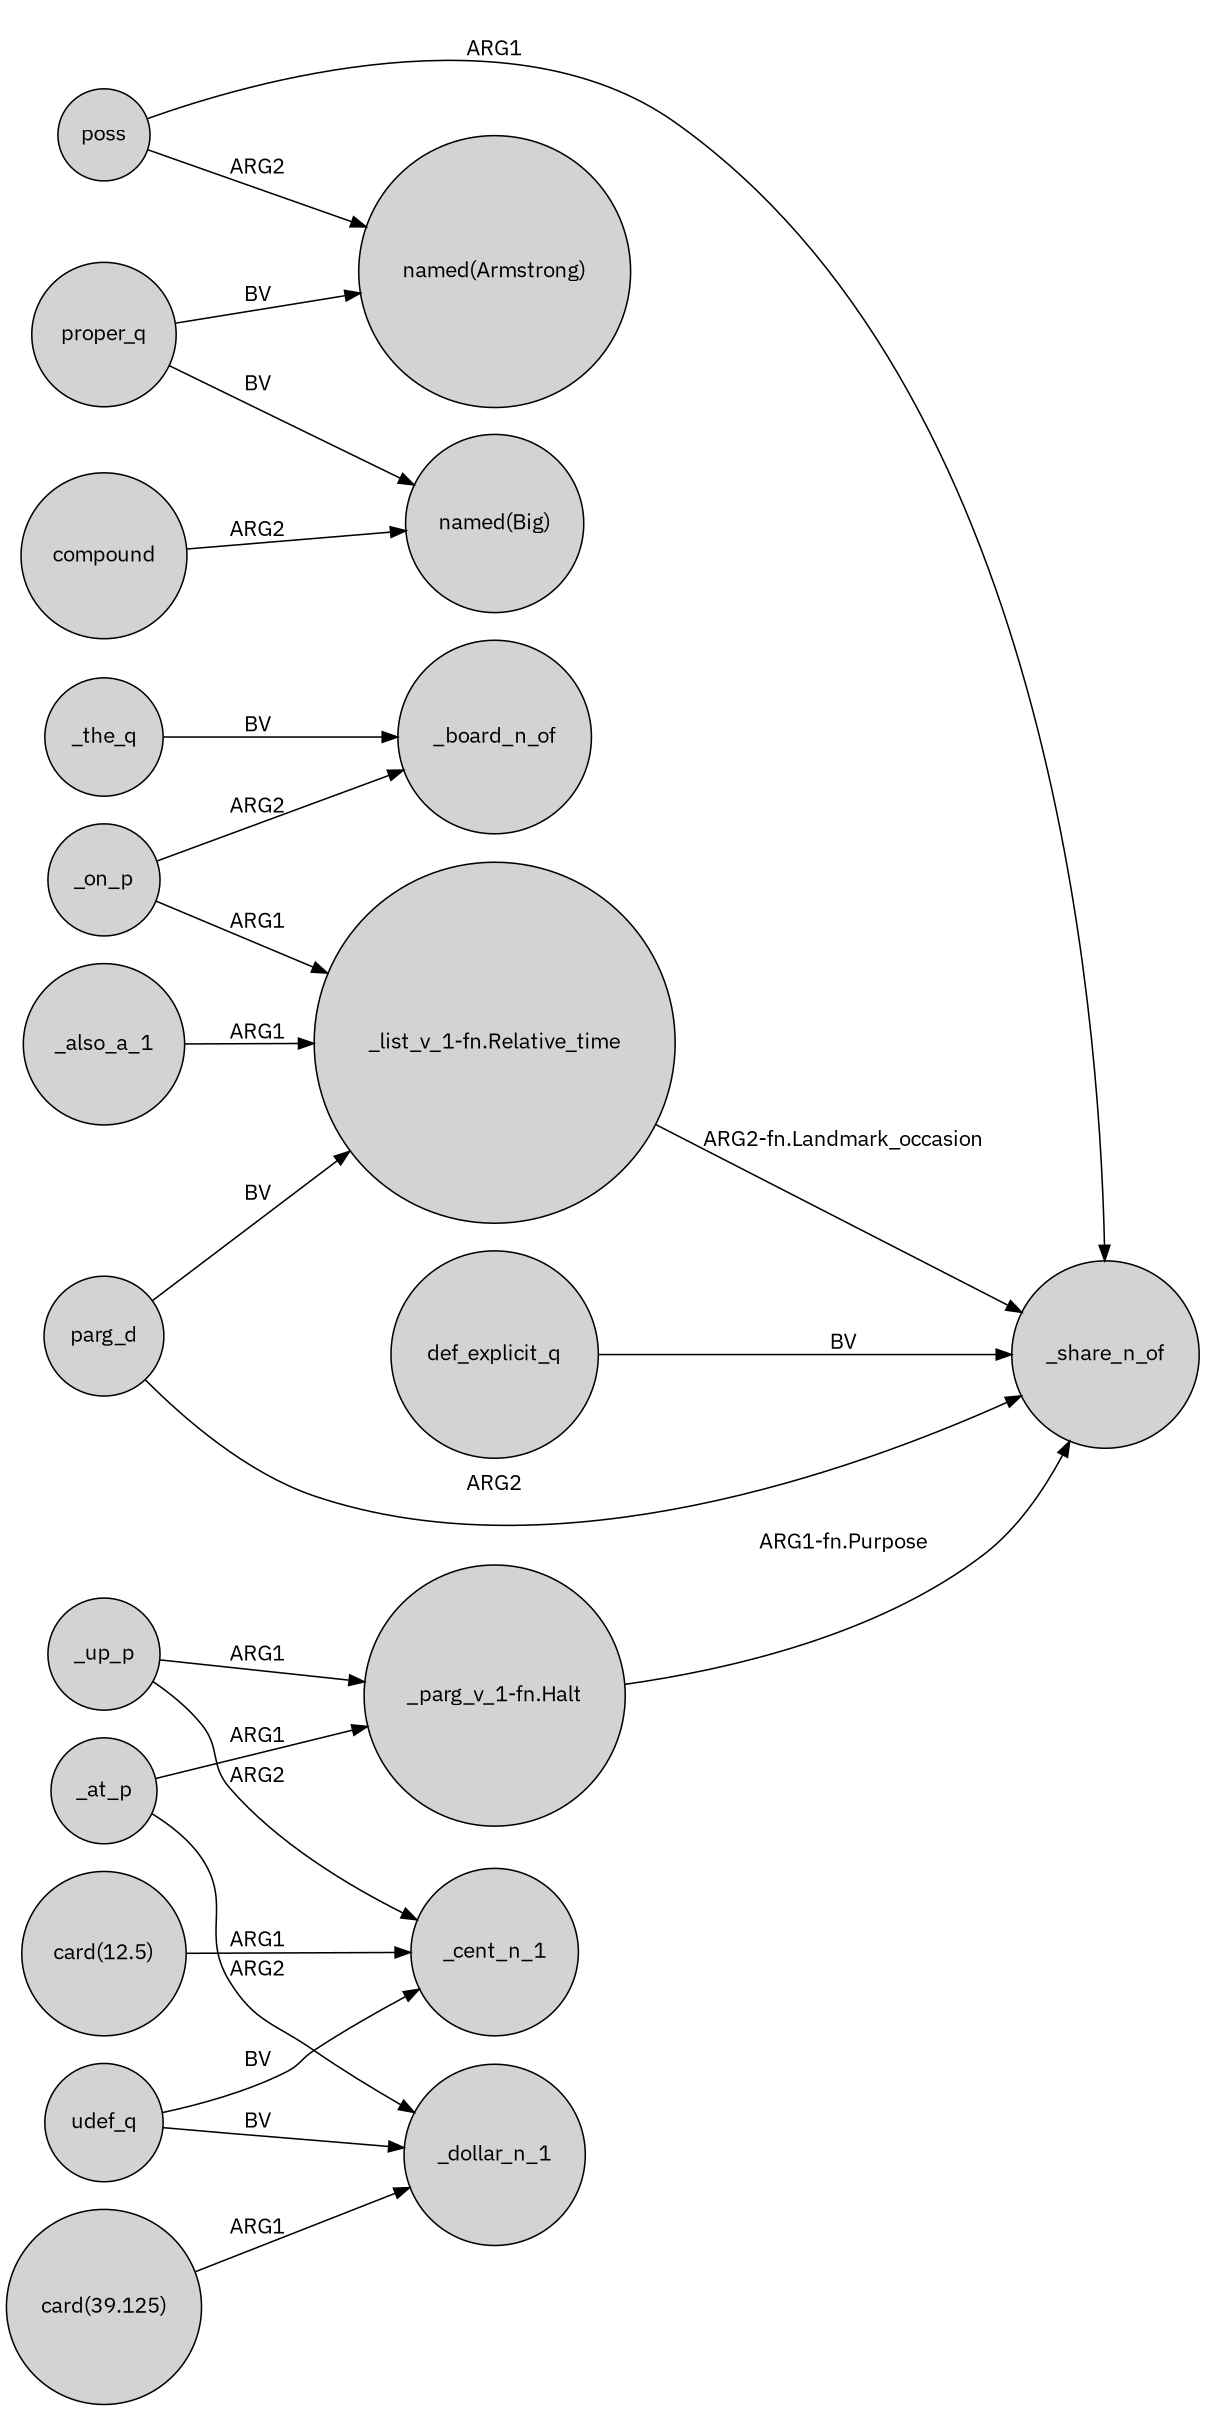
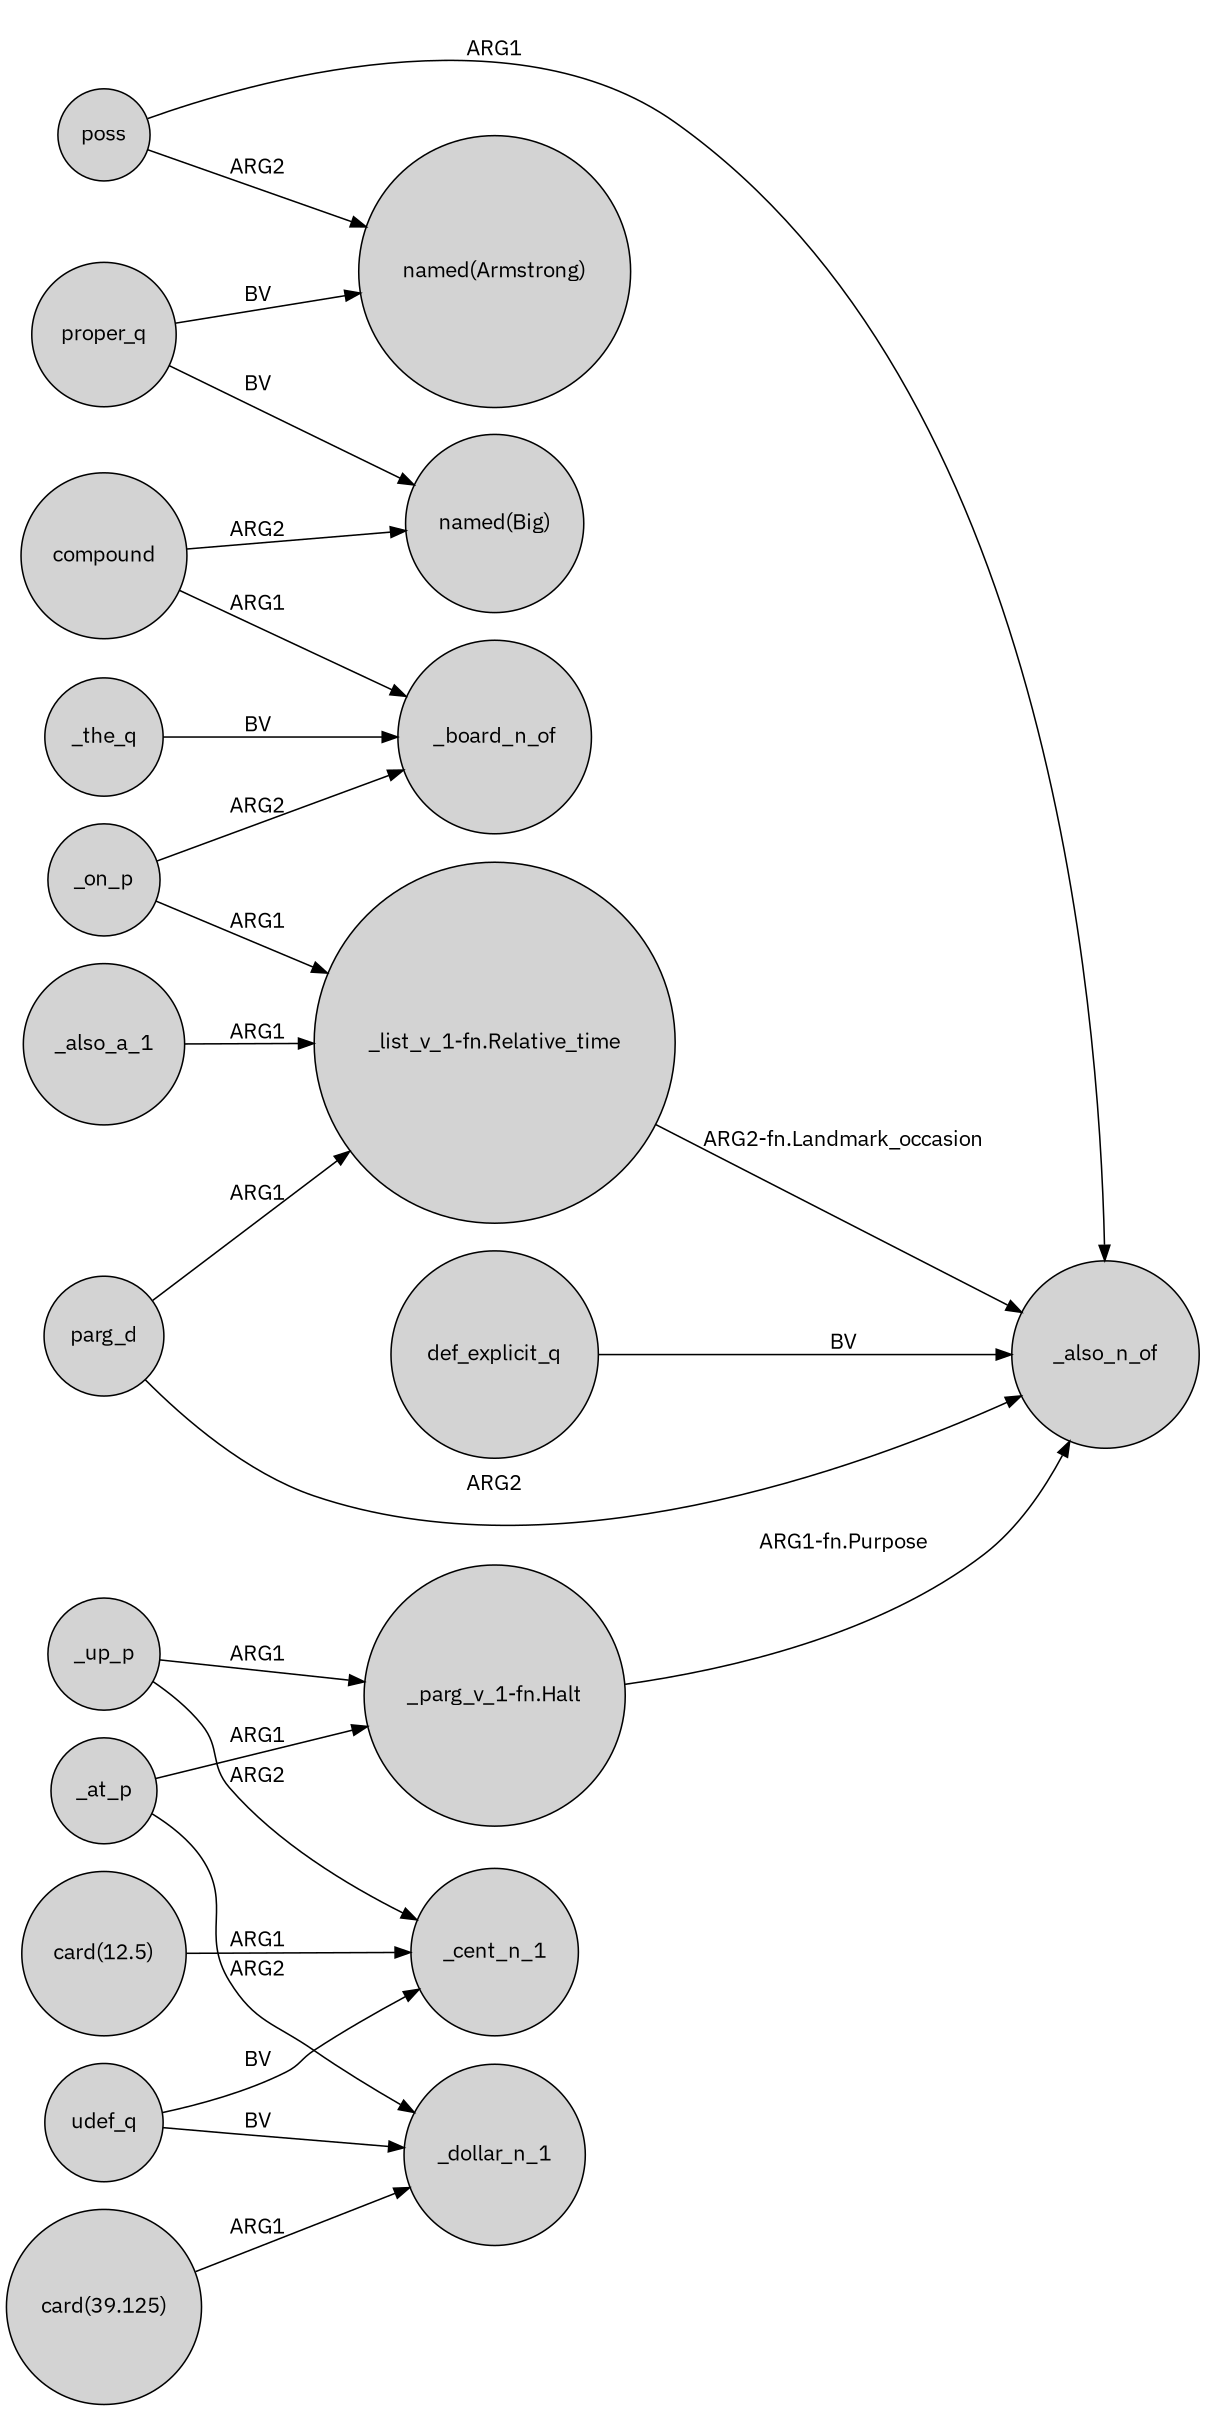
edge "compound" -> "_board_n_of": added, label "ARG1"
edge "parg_d" -> "_list_v_1-fn.Relative_time": label "BV" -> "ARG1"
node "_share_n_of": label "_share_n_of" -> "_also_n_of"
